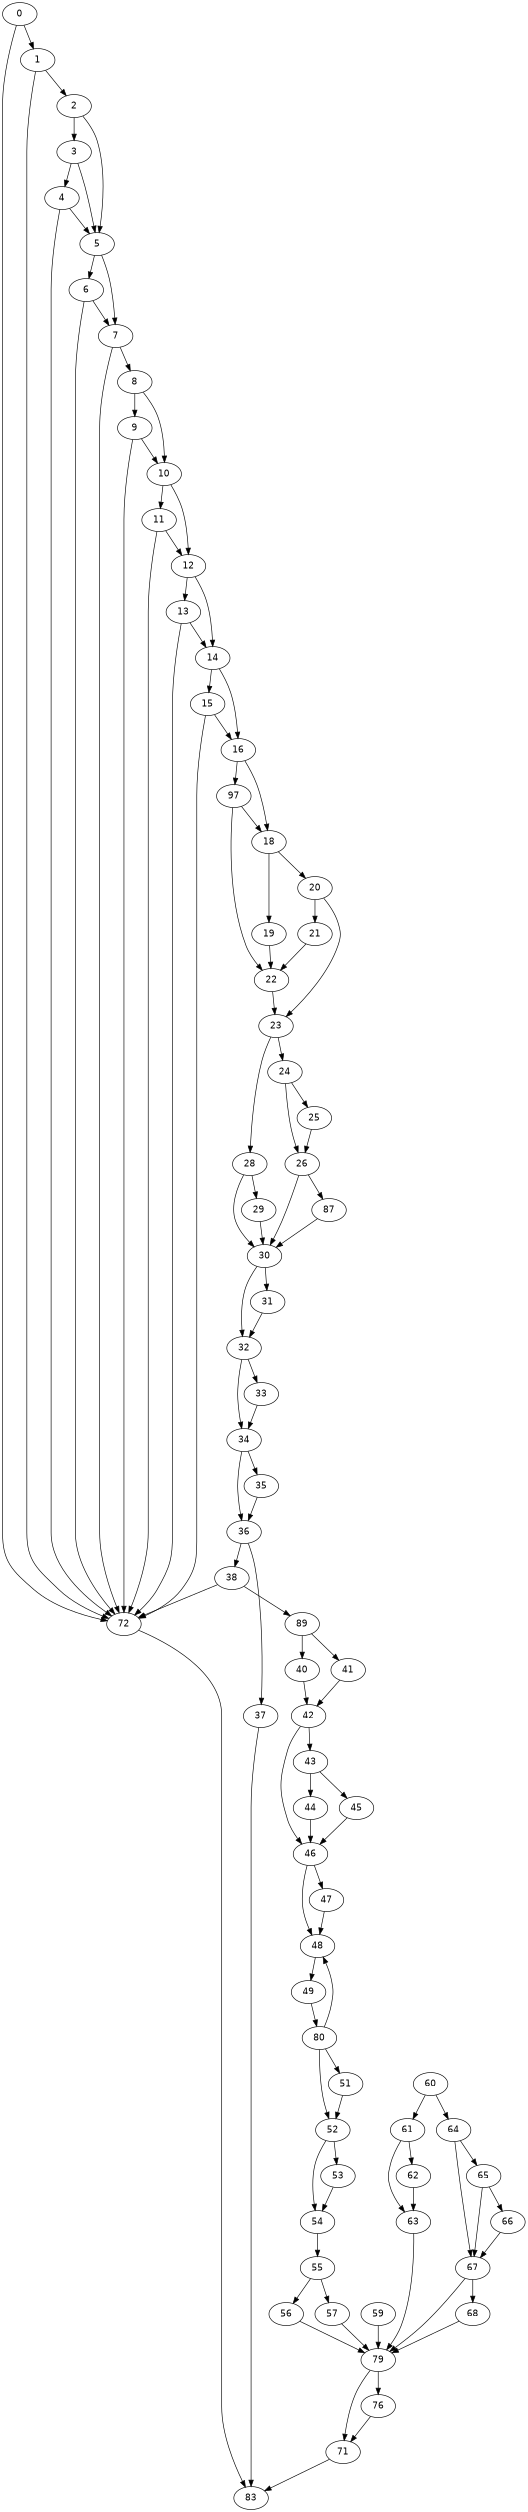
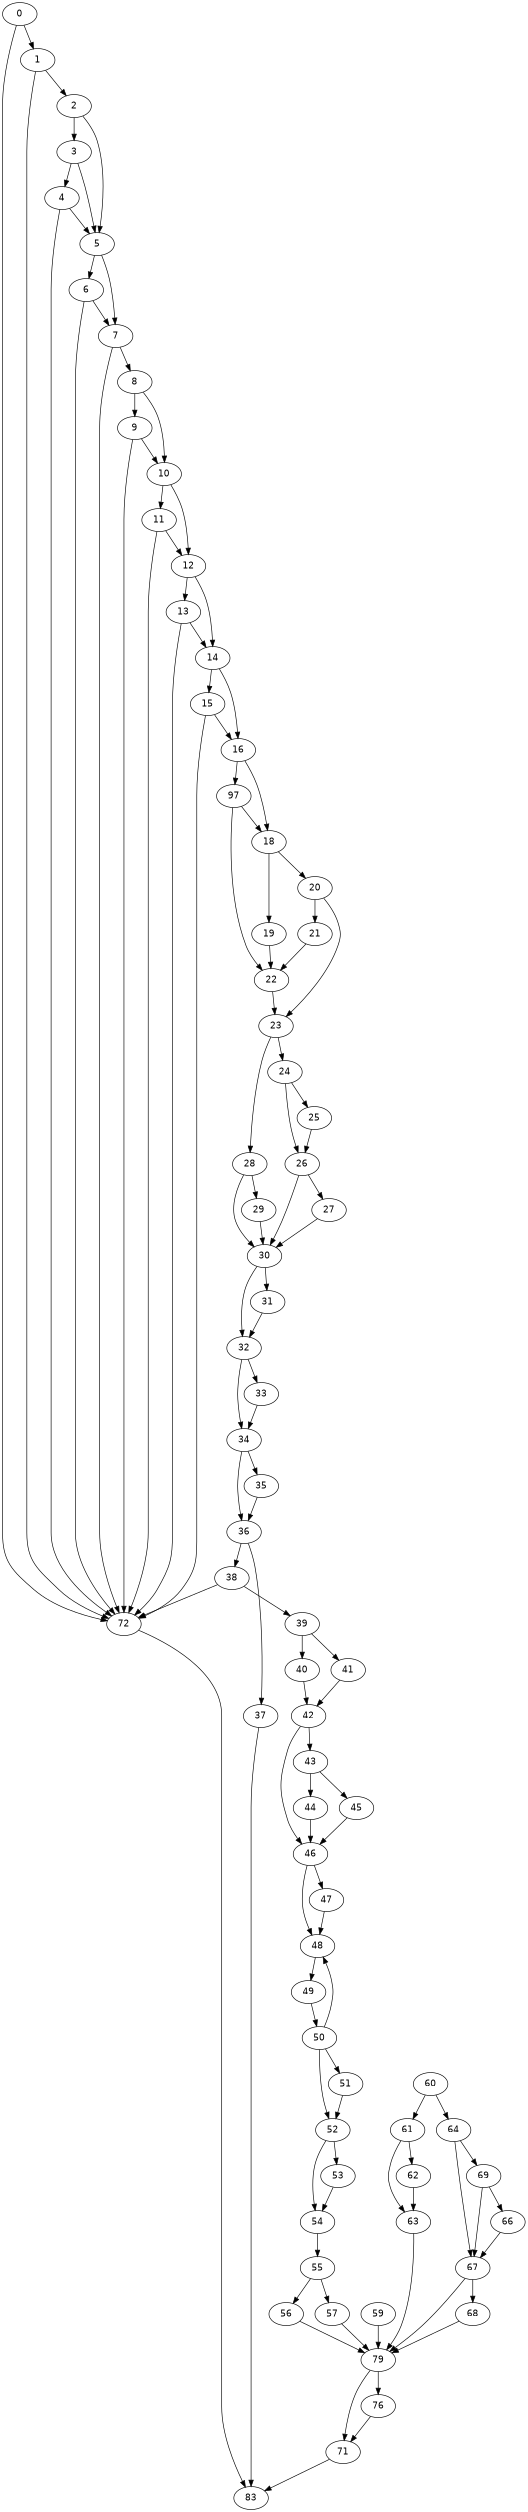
node "87": label "87" -> "27"
node "89": label "89" -> "39"
node "80": label "80" -> "50"
node "65": label "65" -> "69"
